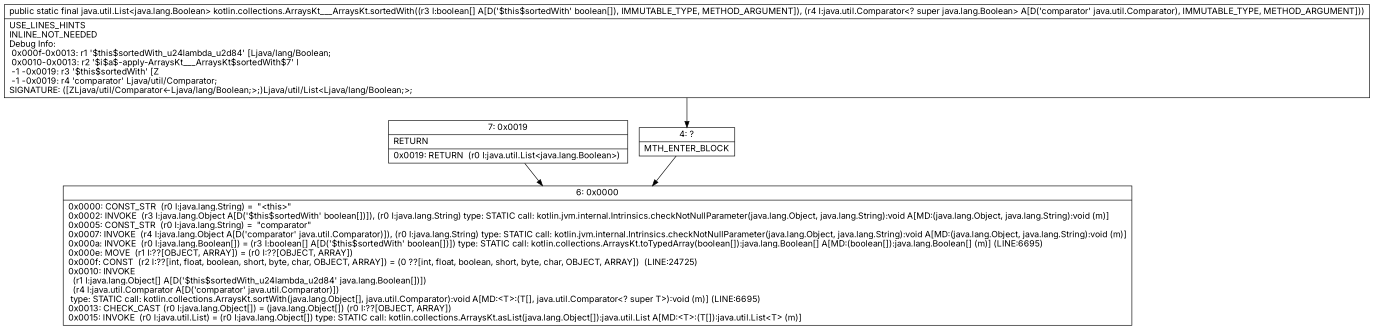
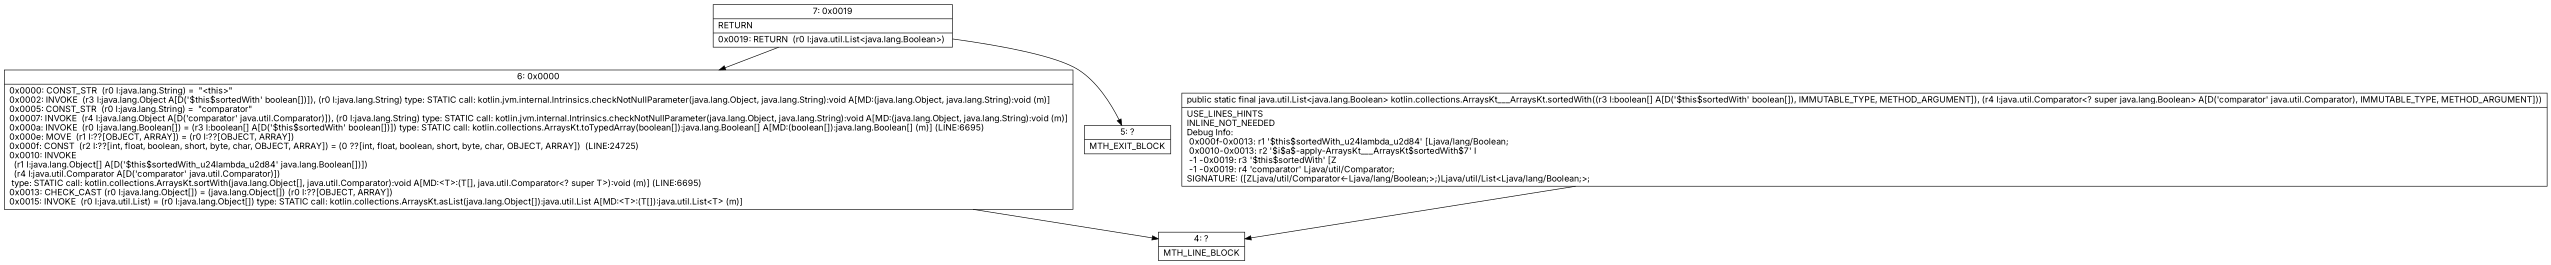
node "5: ?": added
node "4: ?": text "MTH_ENTER_BLOCK" -> "MTH_LINE_BLOCK"
edge "4: ?" -> "6: 0x0000": reversed
